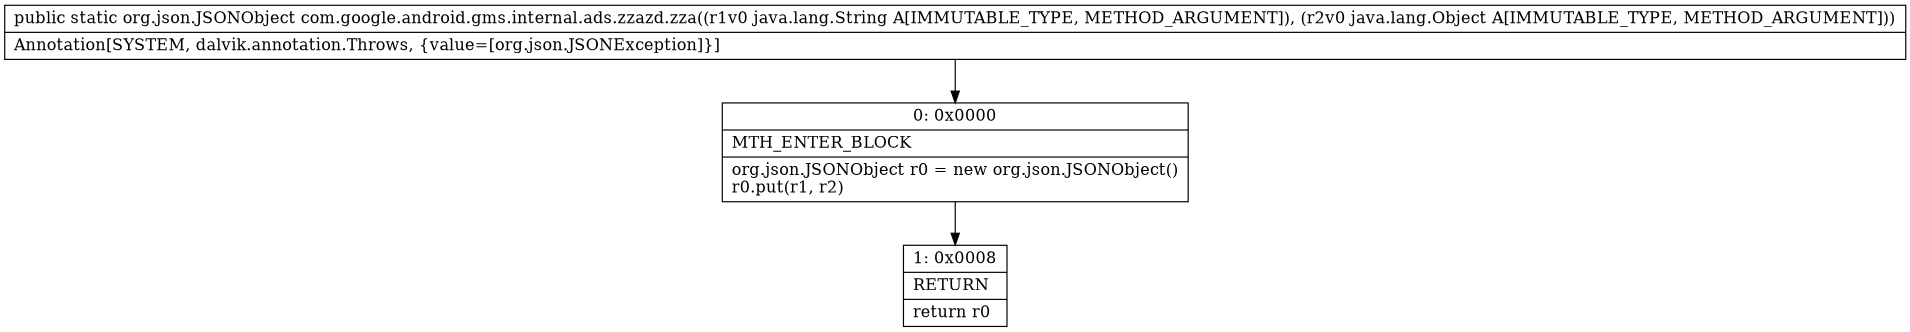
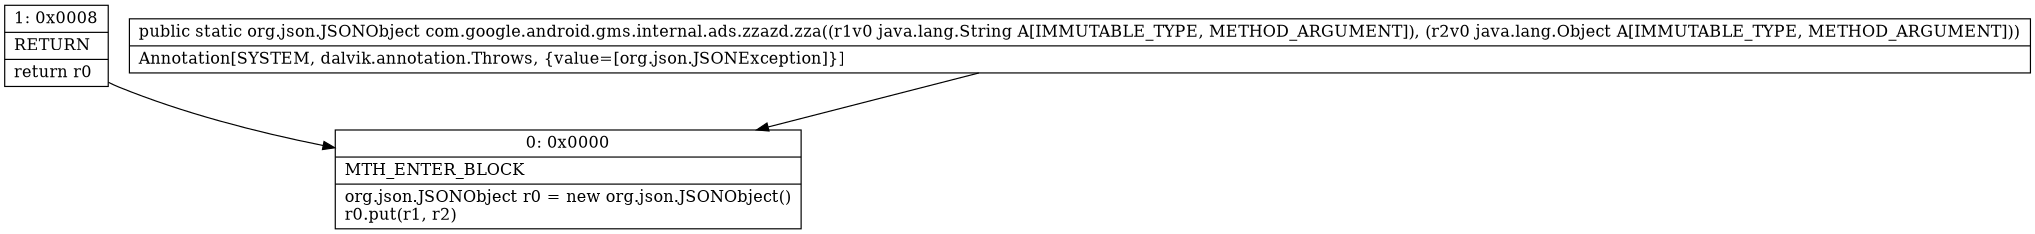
edge "0: 0x0000" -> "1: 0x0008": reversed
